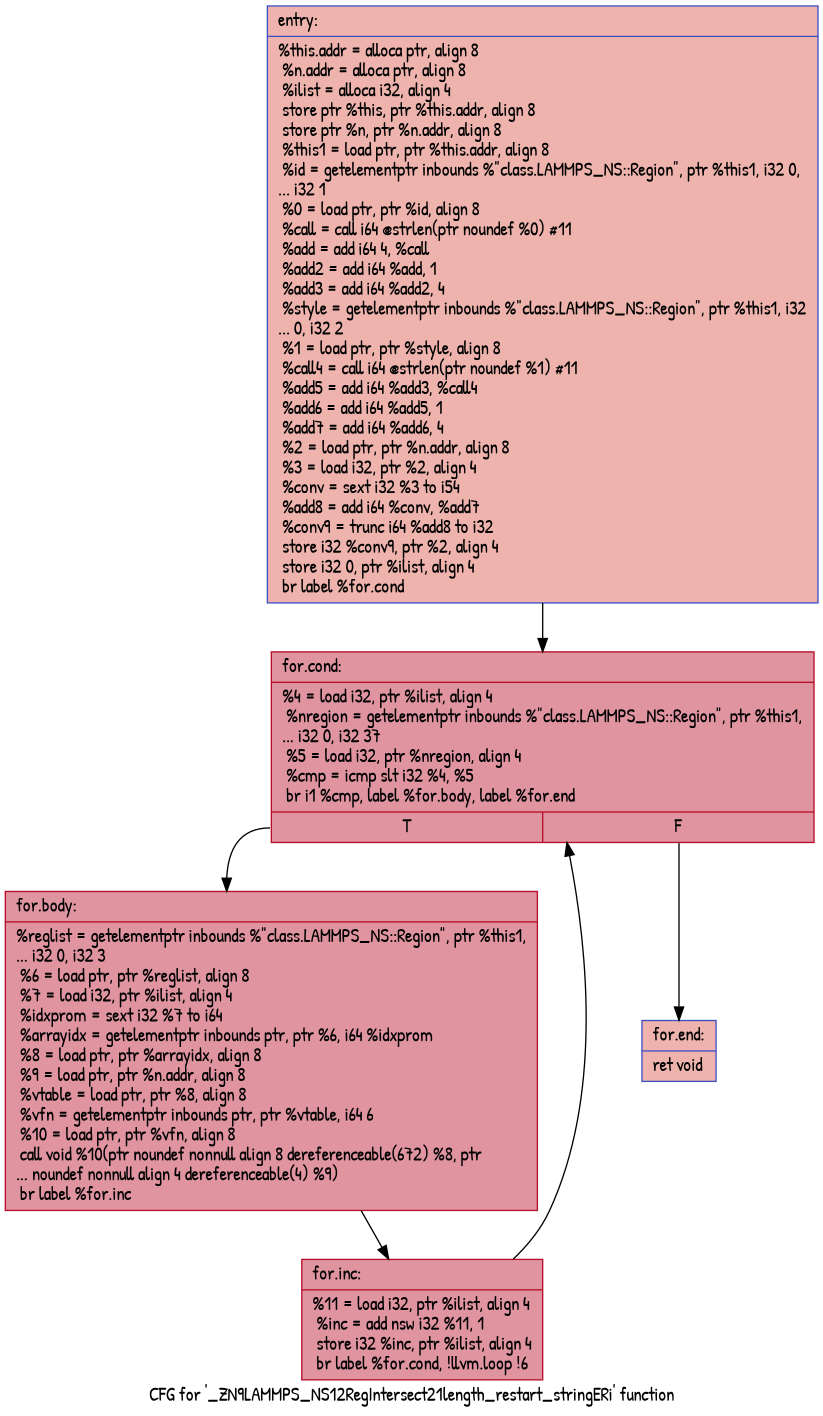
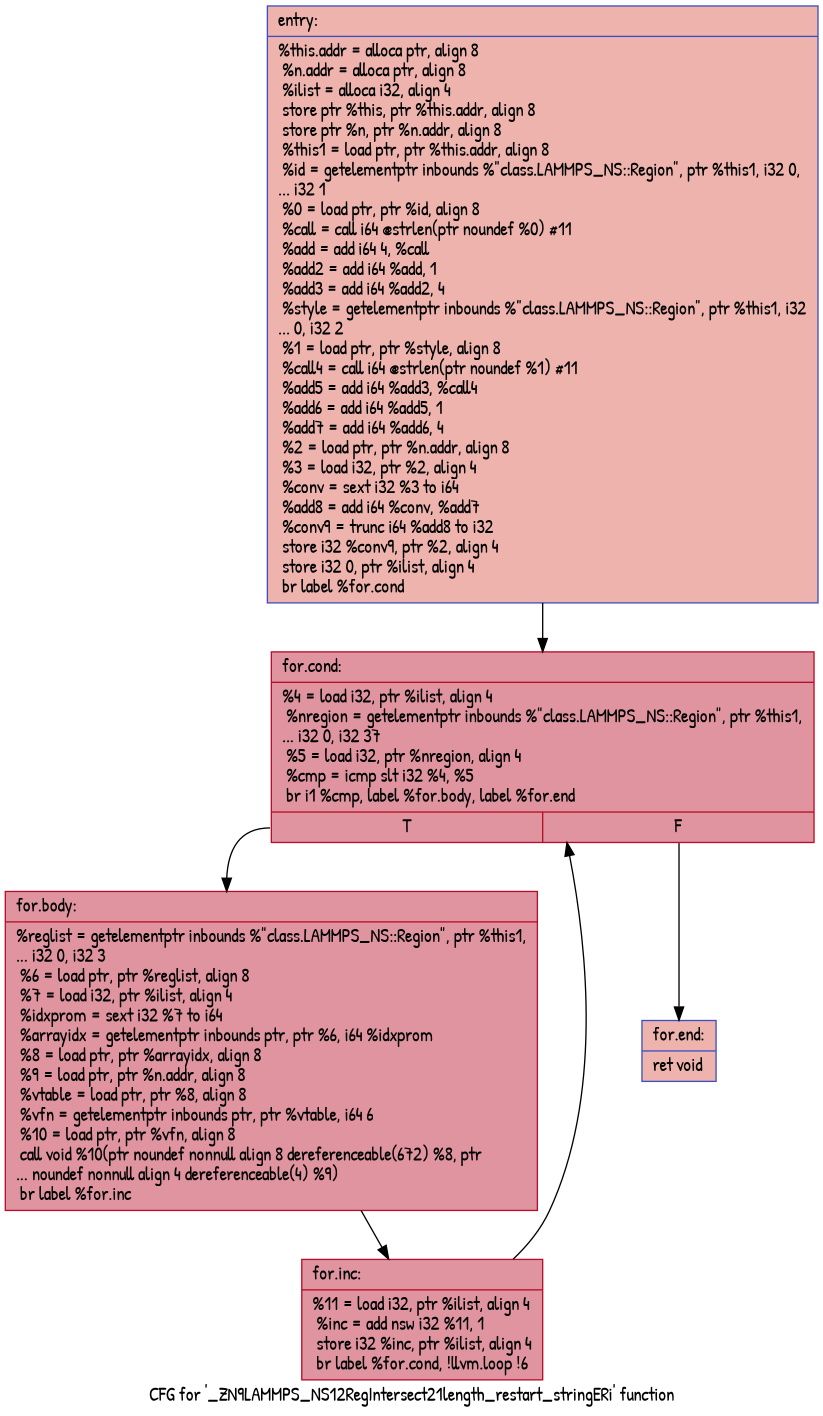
node "entry:": text "%conv = sext i32 %3 to i54" -> "%conv = sext i32 %3 to i64"
